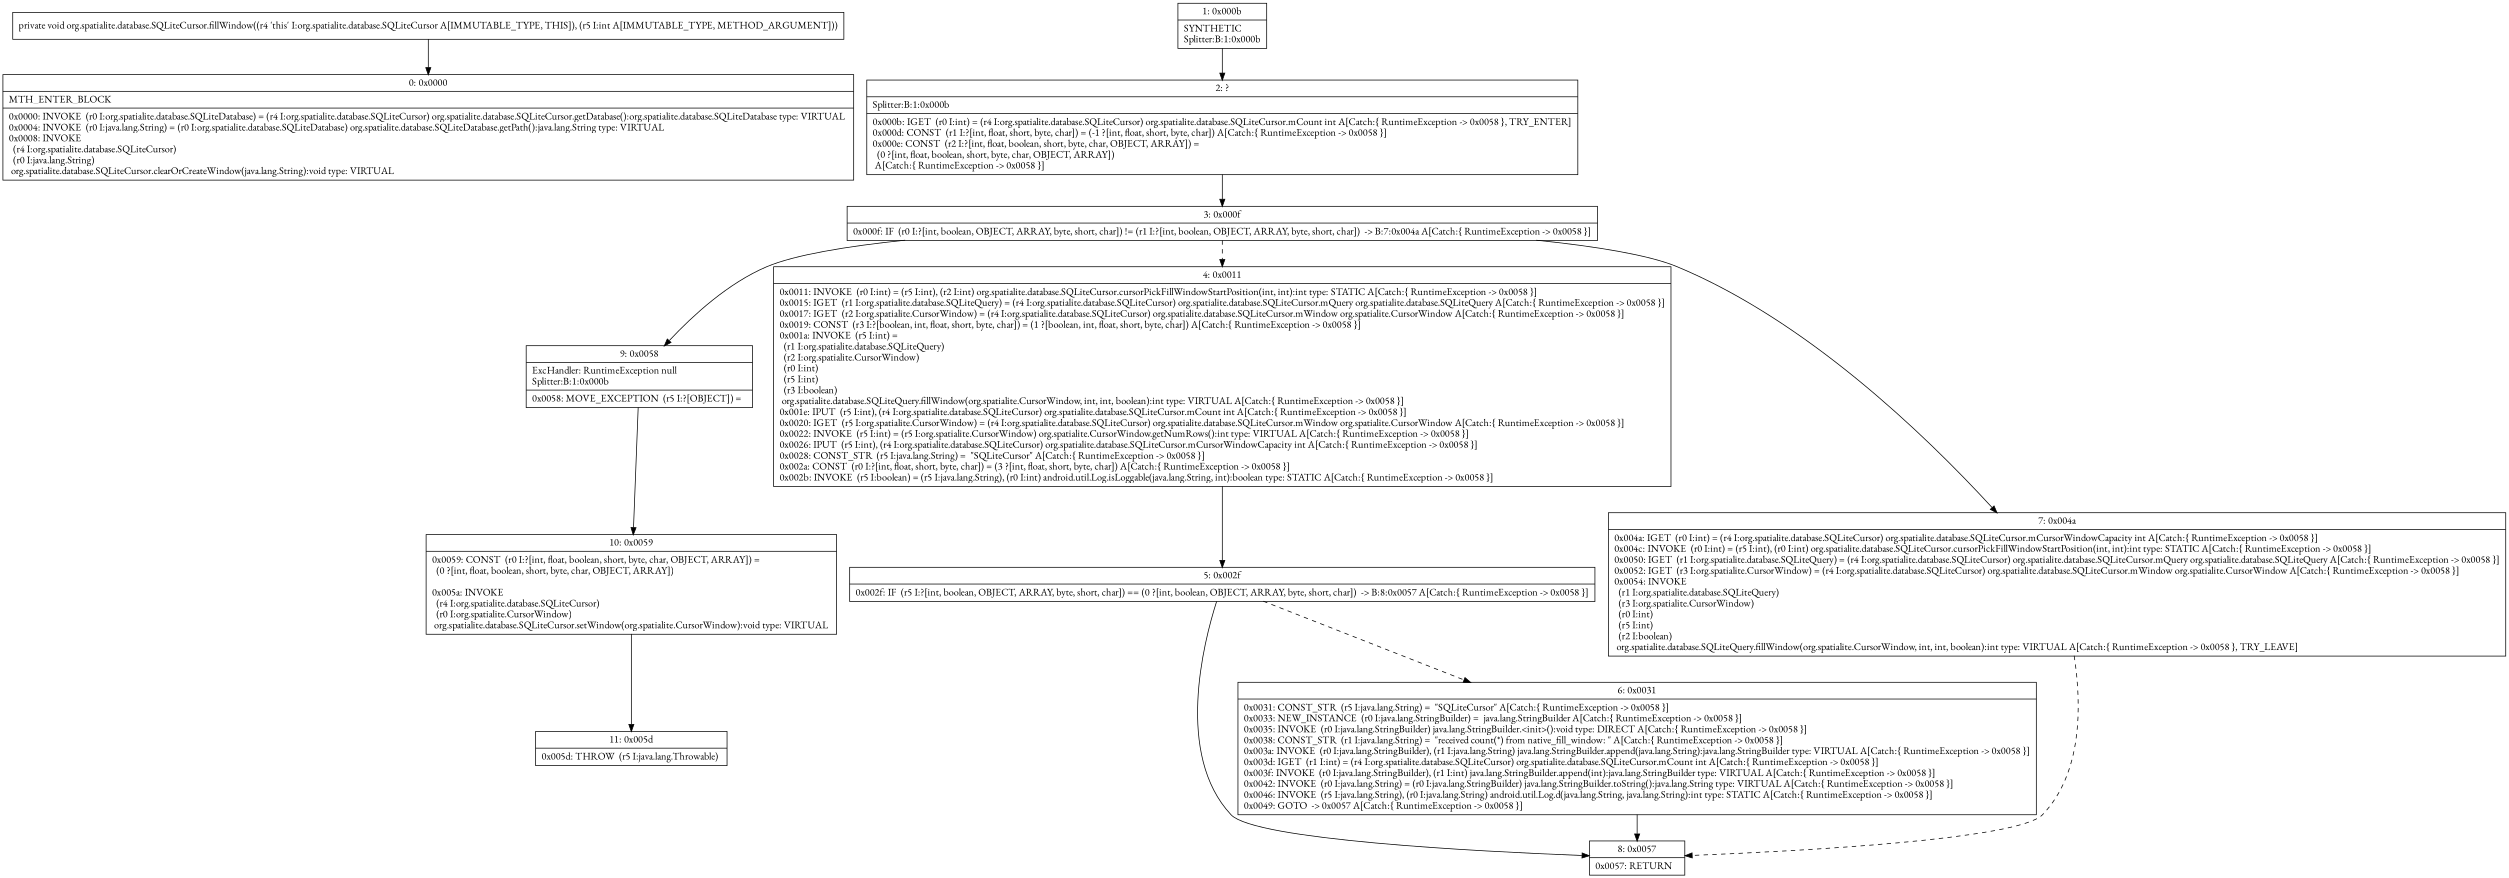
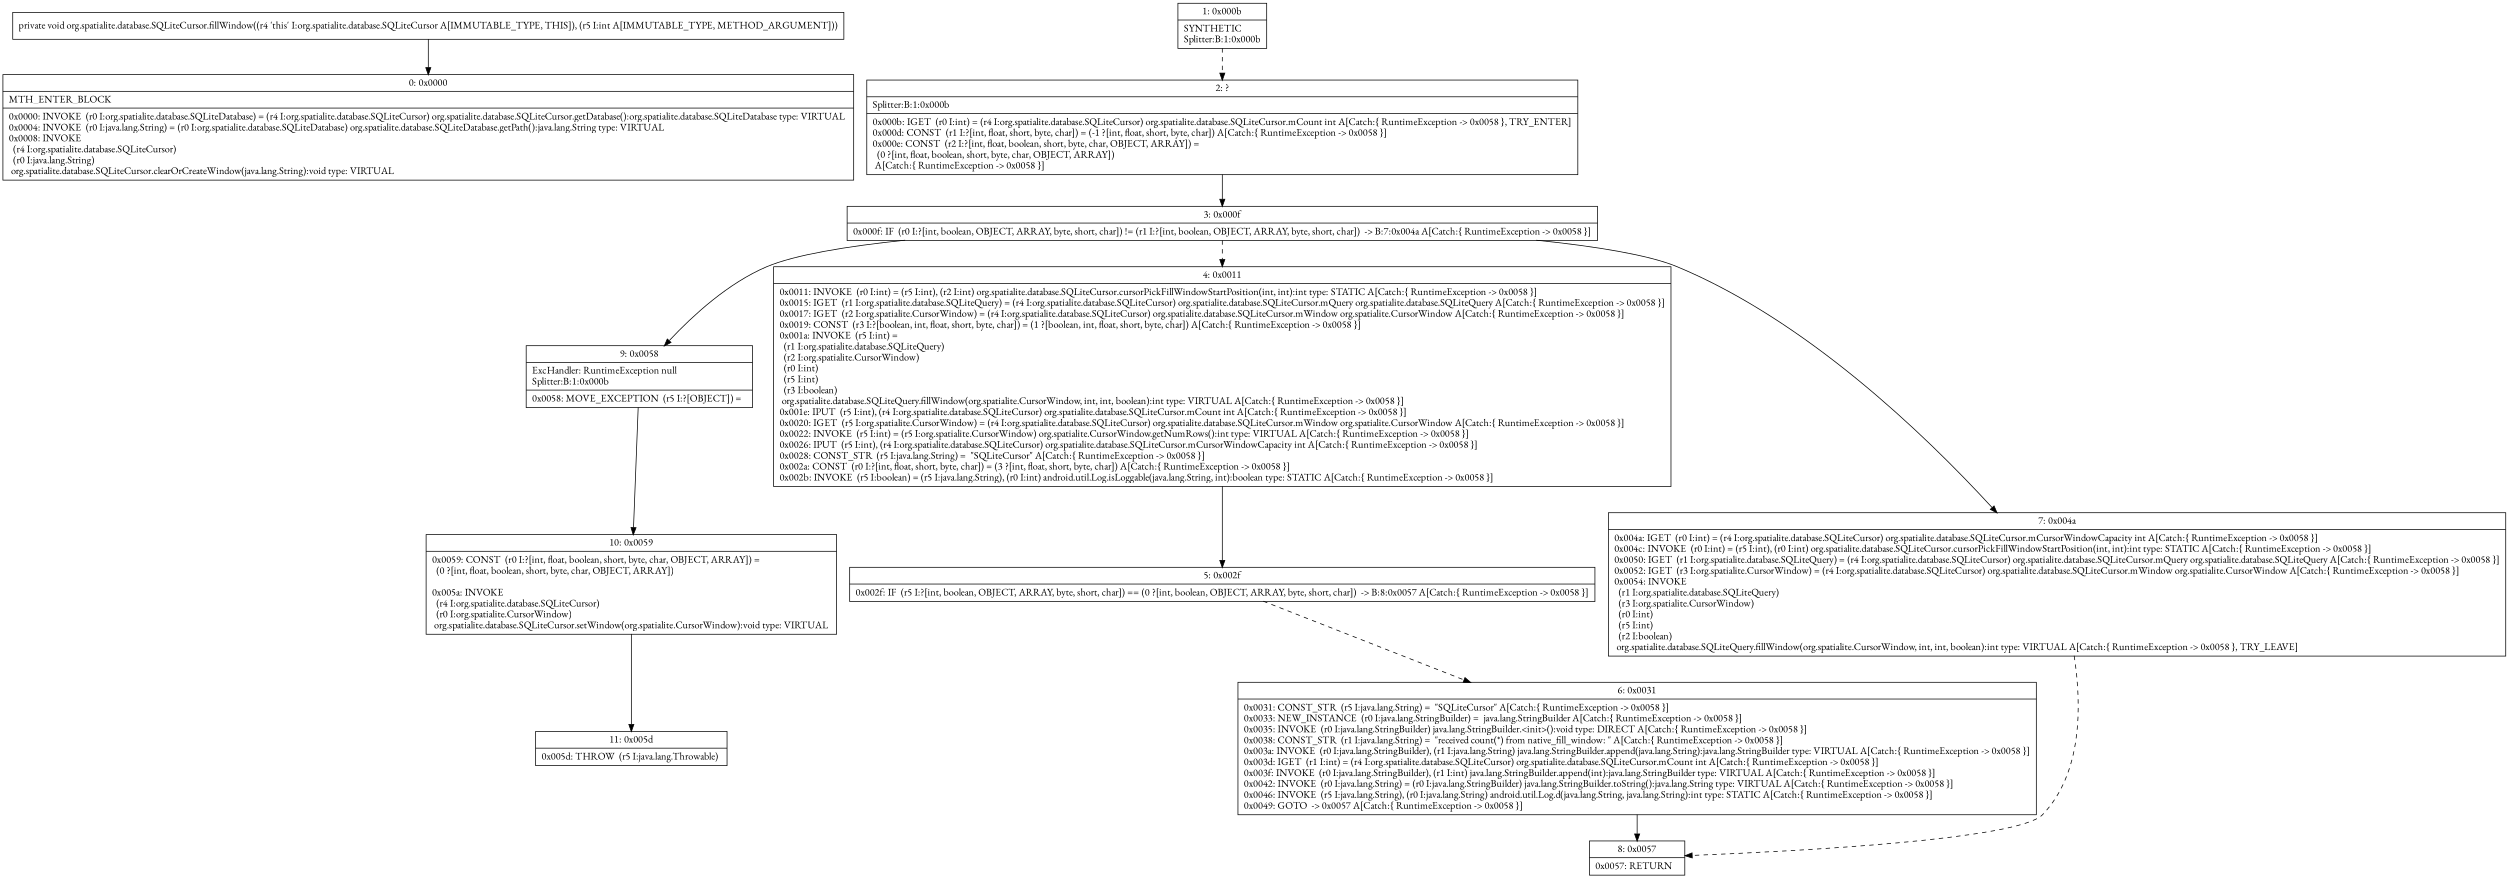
edge "1: 0x000b" -> "2: ?": style solid -> dashed
edge "5: 0x002f" -> "8: 0x0057": removed
